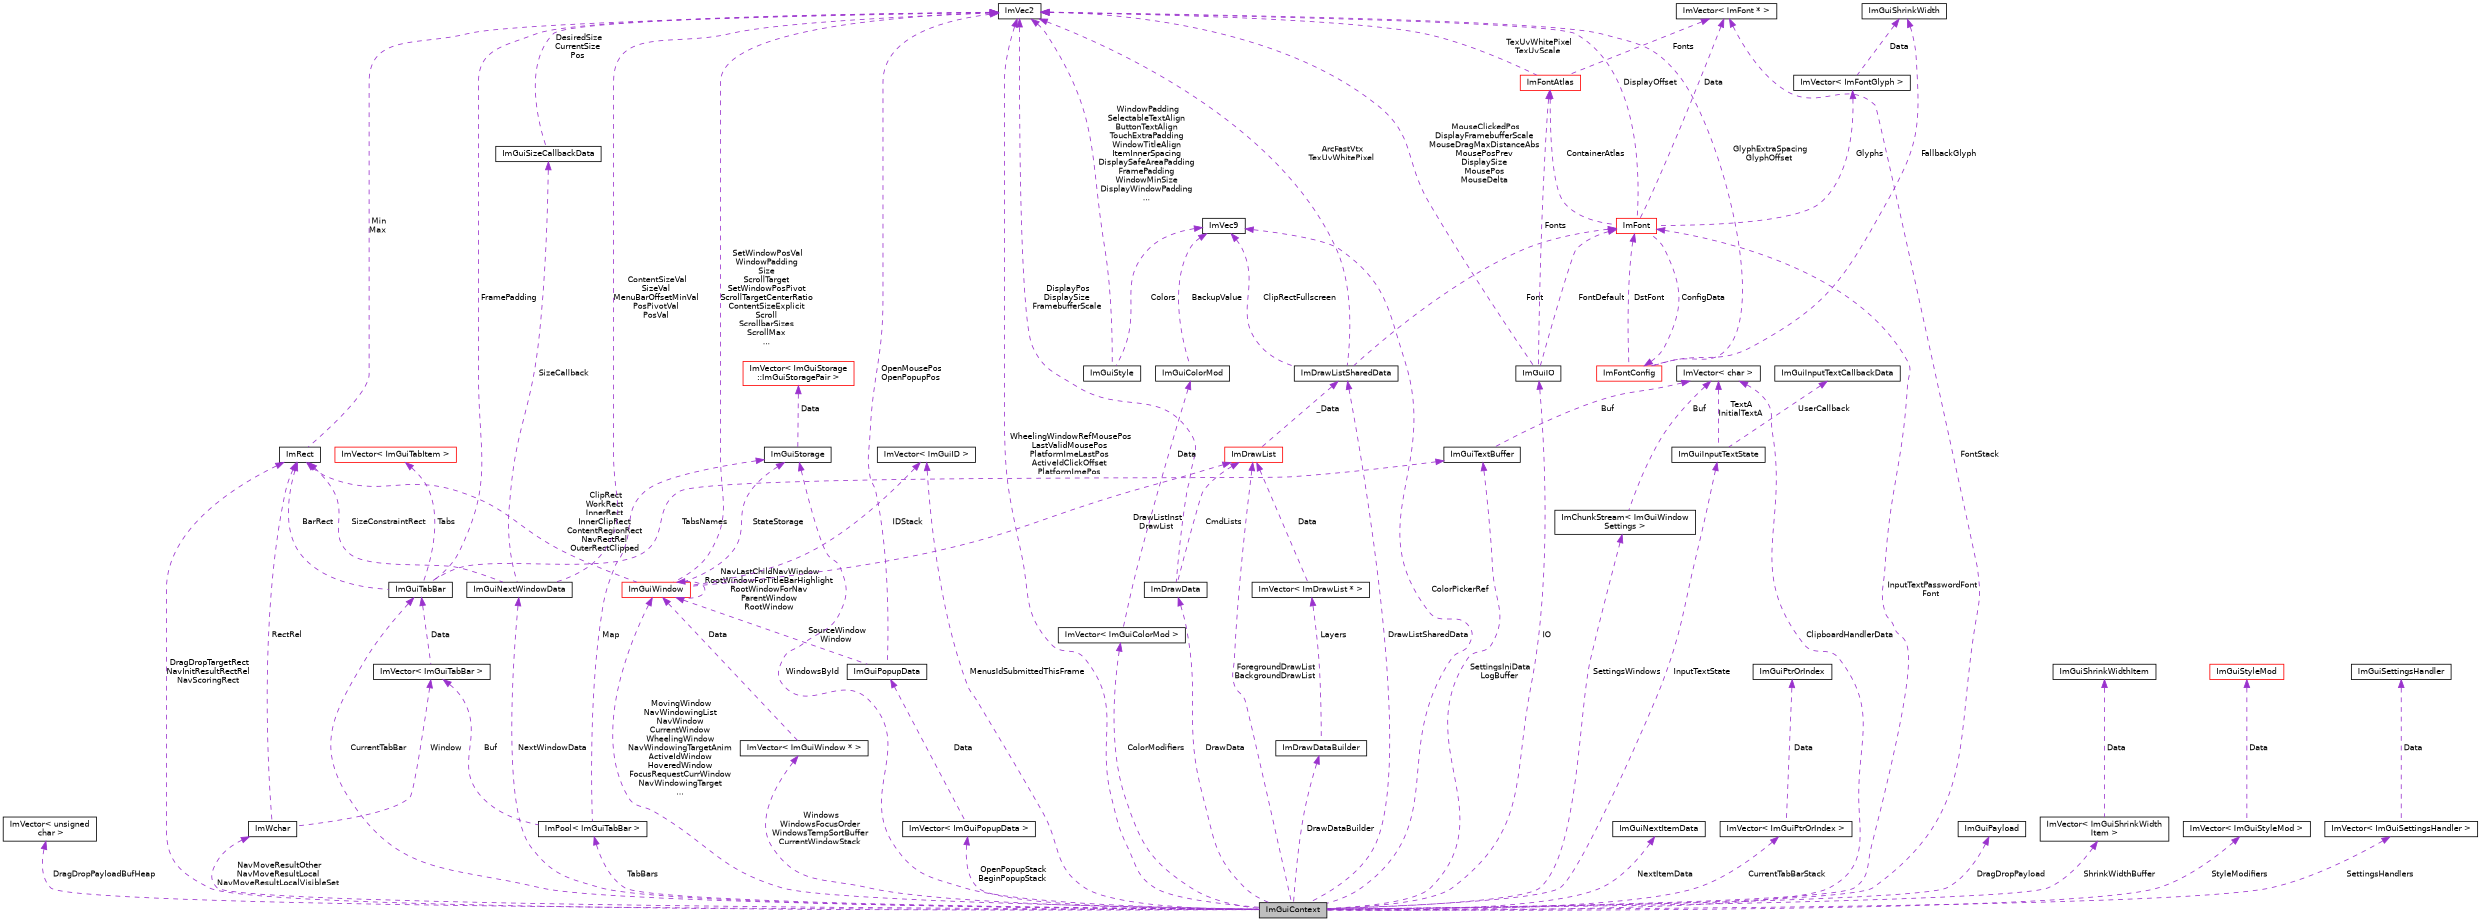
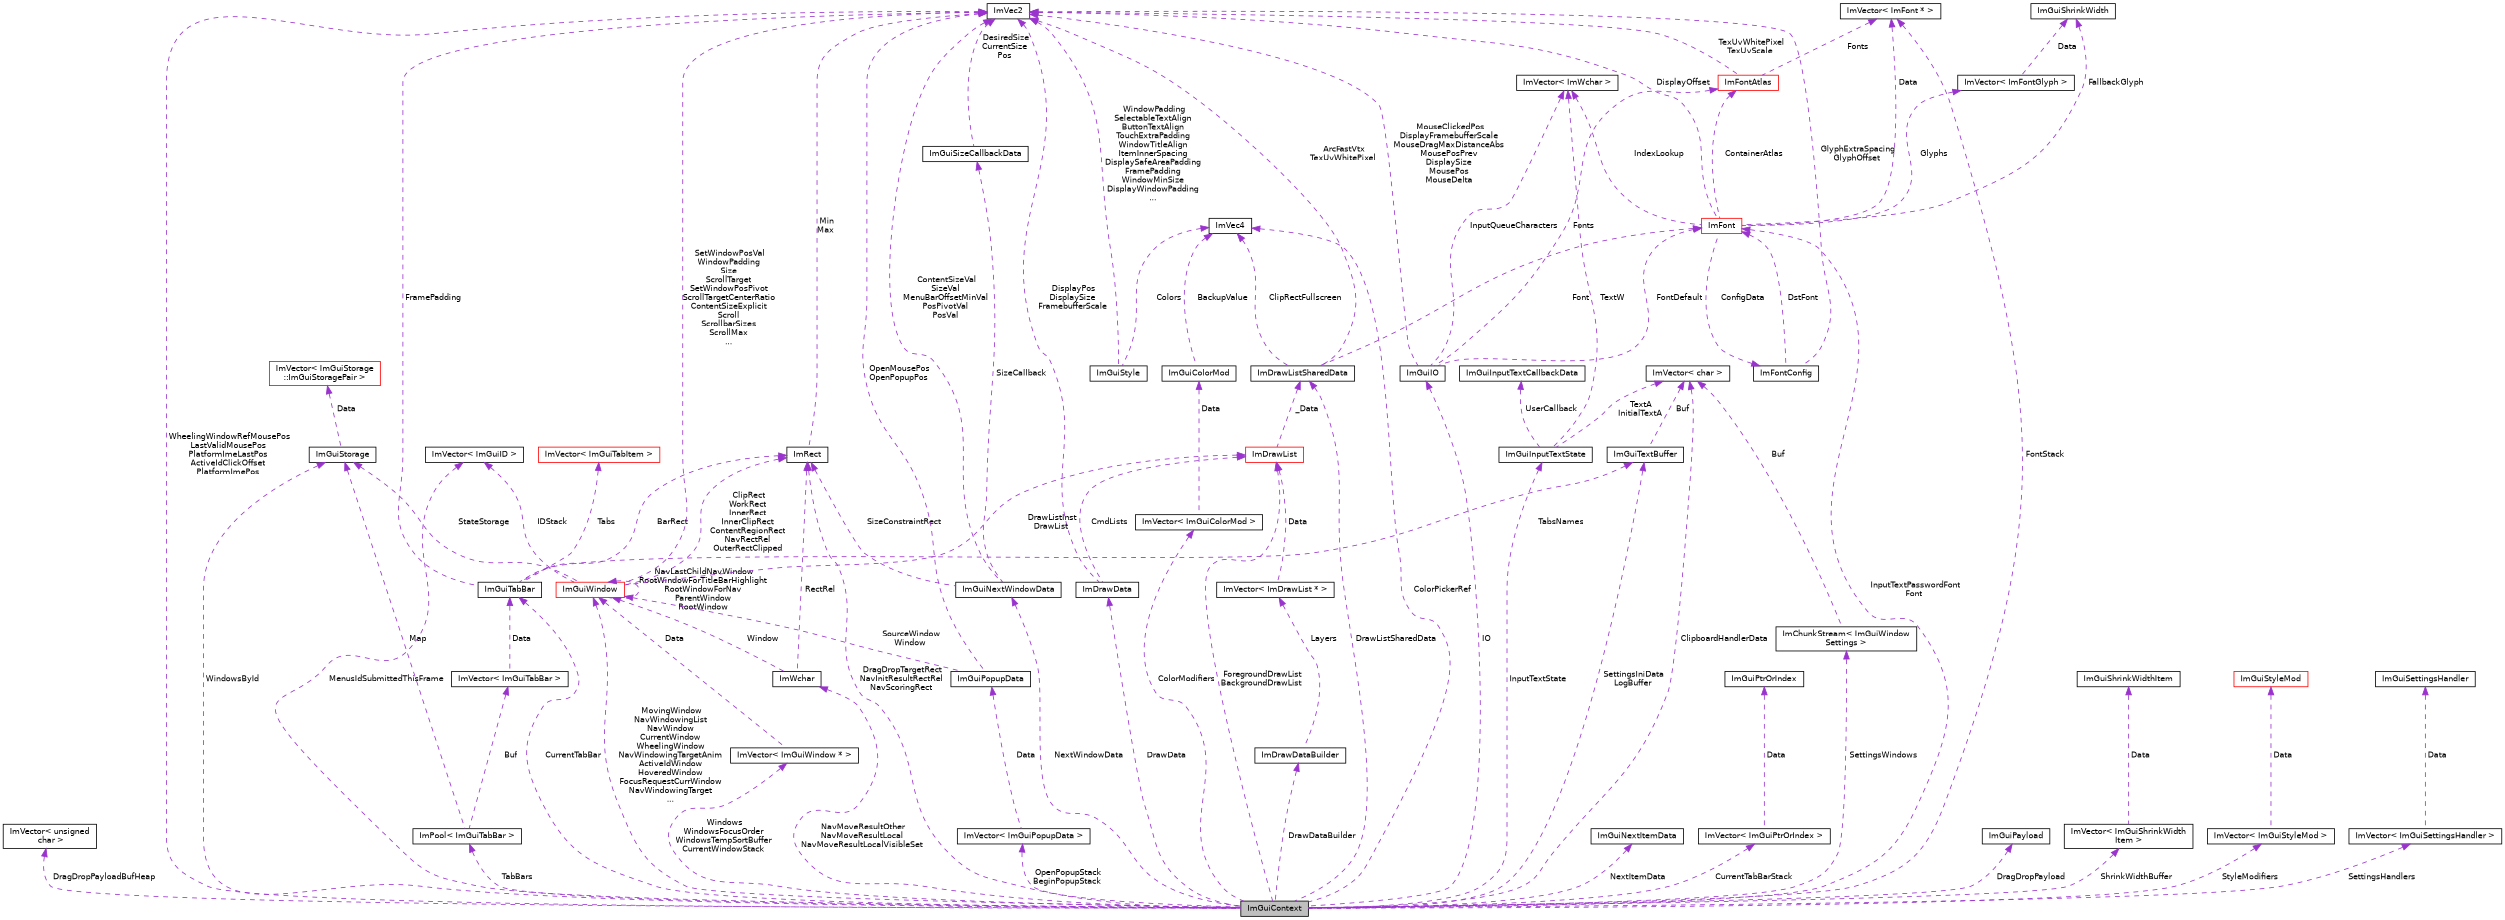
node "ImVector< ImWchar >": added
node "ImVec9": label "ImVec9" -> "ImVec4"
edge "ImFontConfig" -> "ImGuiShrinkWidth": now "ImFont" -> "ImGuiShrinkWidth"
node "ImFontConfig": color red -> black
edge "ImWchar" -> "ImVector< ImGuiTabBar >": now "ImWchar" -> "ImGuiWindow"
